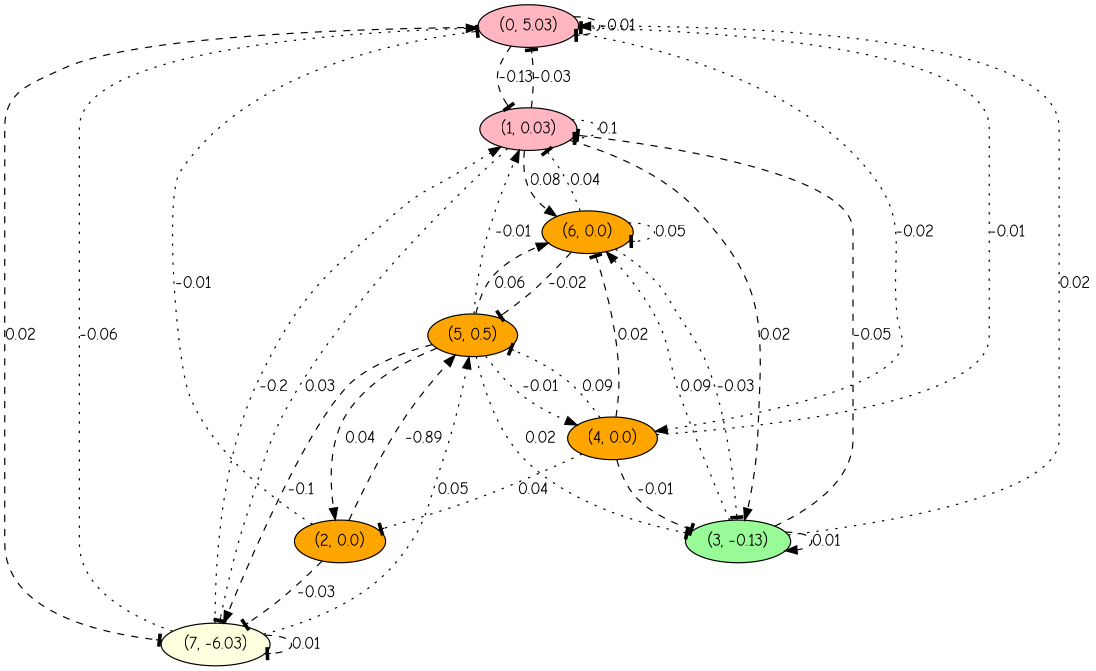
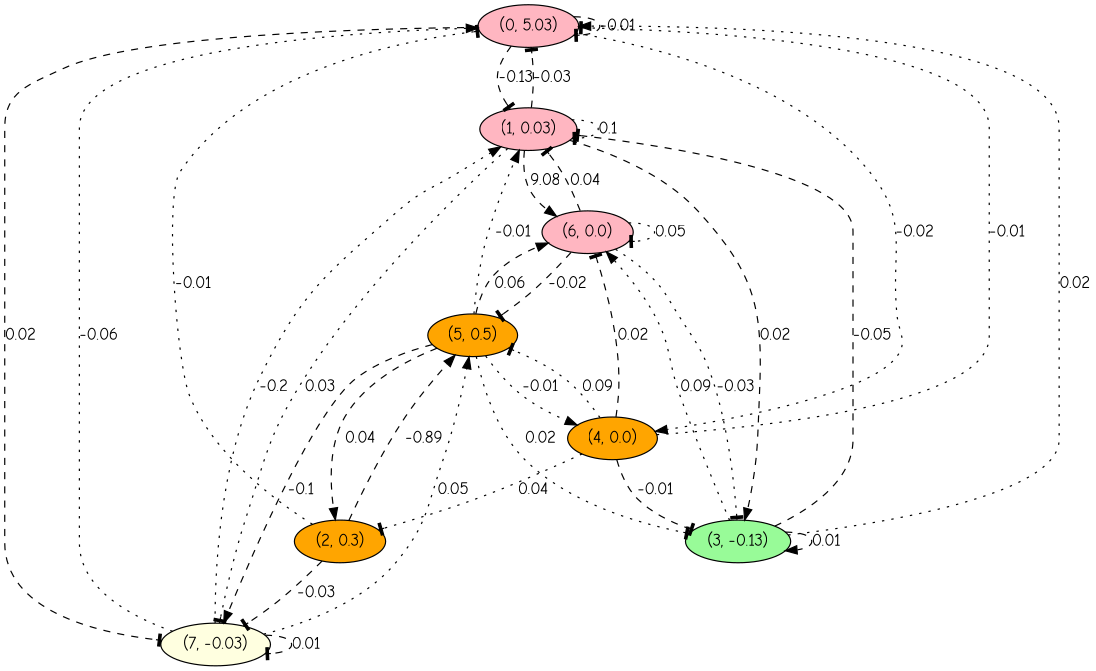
edge "(1, 0.03)" -> "(6, 0.0)": label "0.08" -> "9.08"
edge "(6, 0.0)" -> "(1, 0.03)": style dotted -> dashed
node "(6, 0.0)": fillcolor orange -> lightpink
node "(2, 0.0)": label "(2, 0.0)" -> "(2, 0.3)"
node "(7, -6.03)": label "(7, -6.03)" -> "(7, -0.03)"
